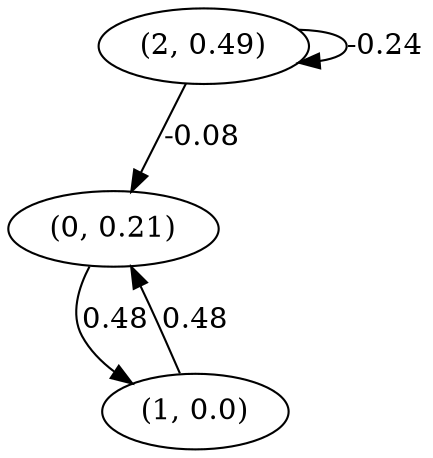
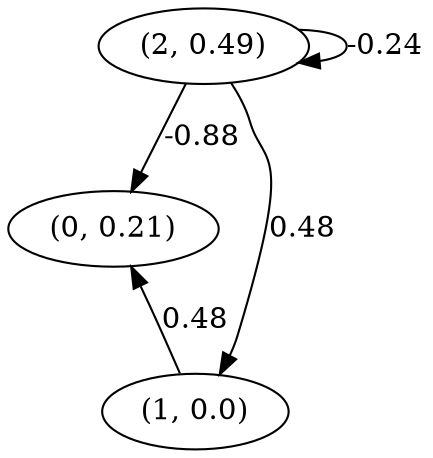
edge "(2, 0.49)" -> "(0, 0.21)": label "-0.08" -> "-0.88"
edge "(0, 0.21)" -> "(1, 0.0)": now "(2, 0.49)" -> "(1, 0.0)"
